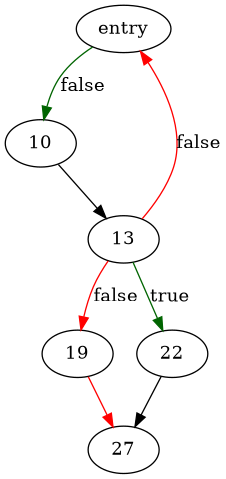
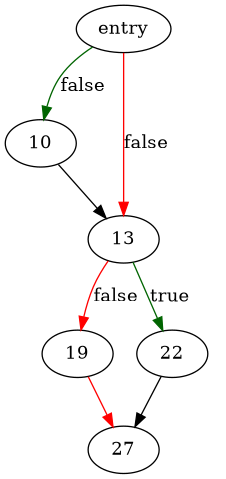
edge "13" -> "entry": reversed
